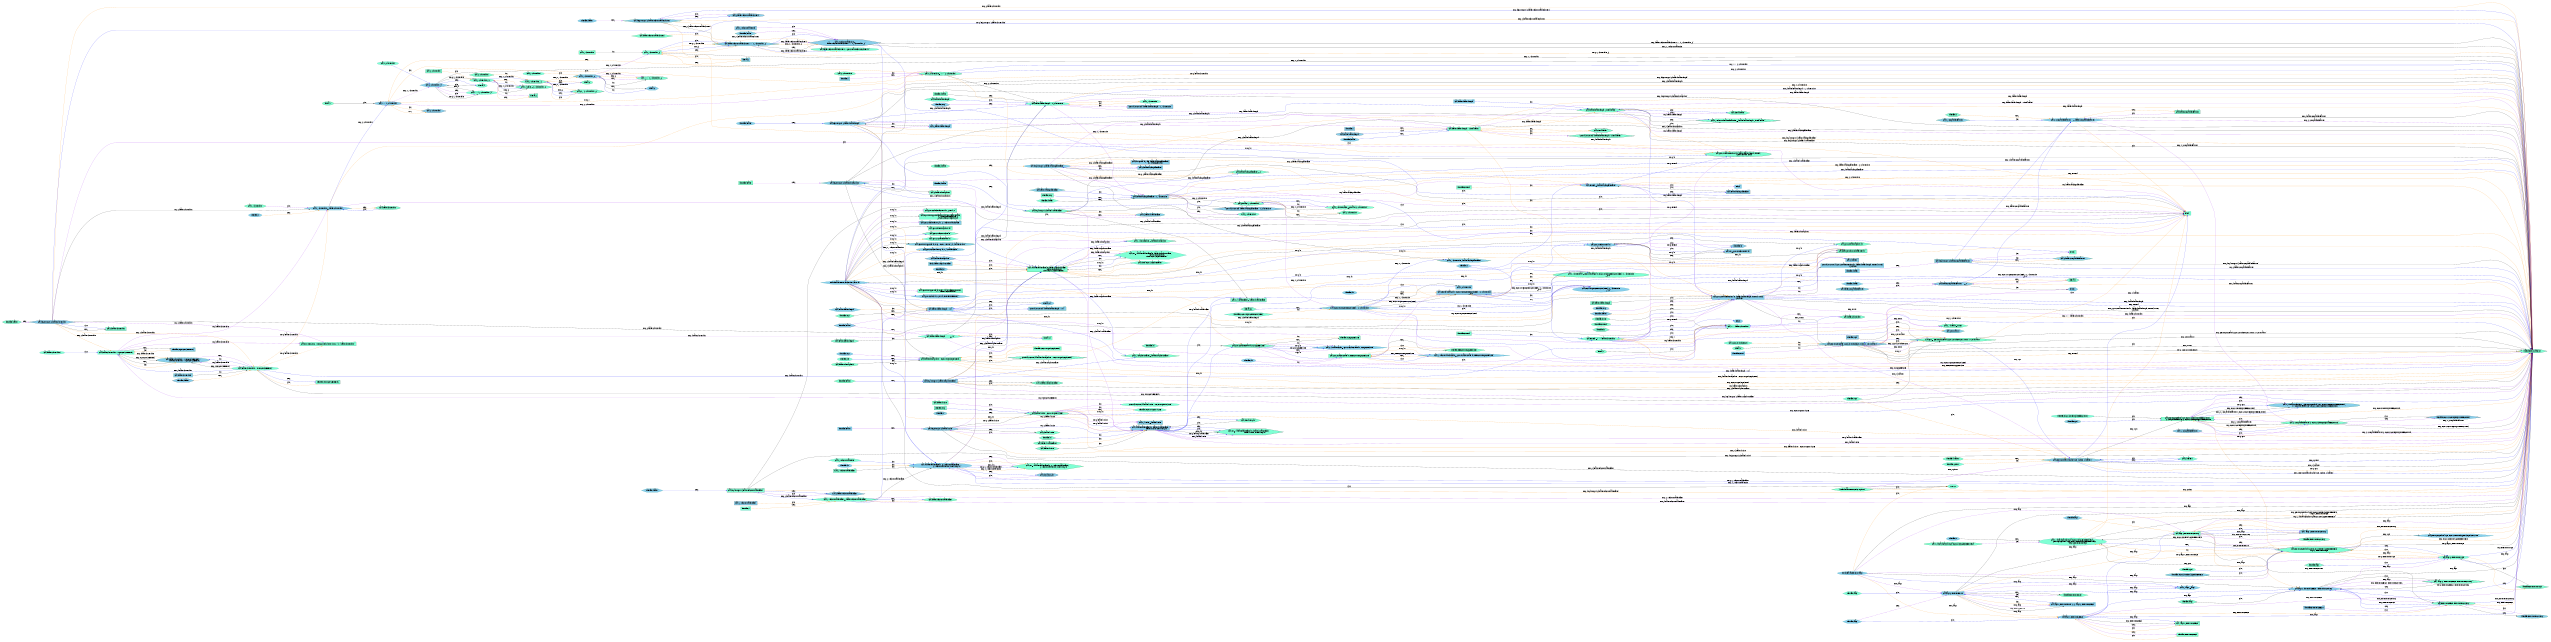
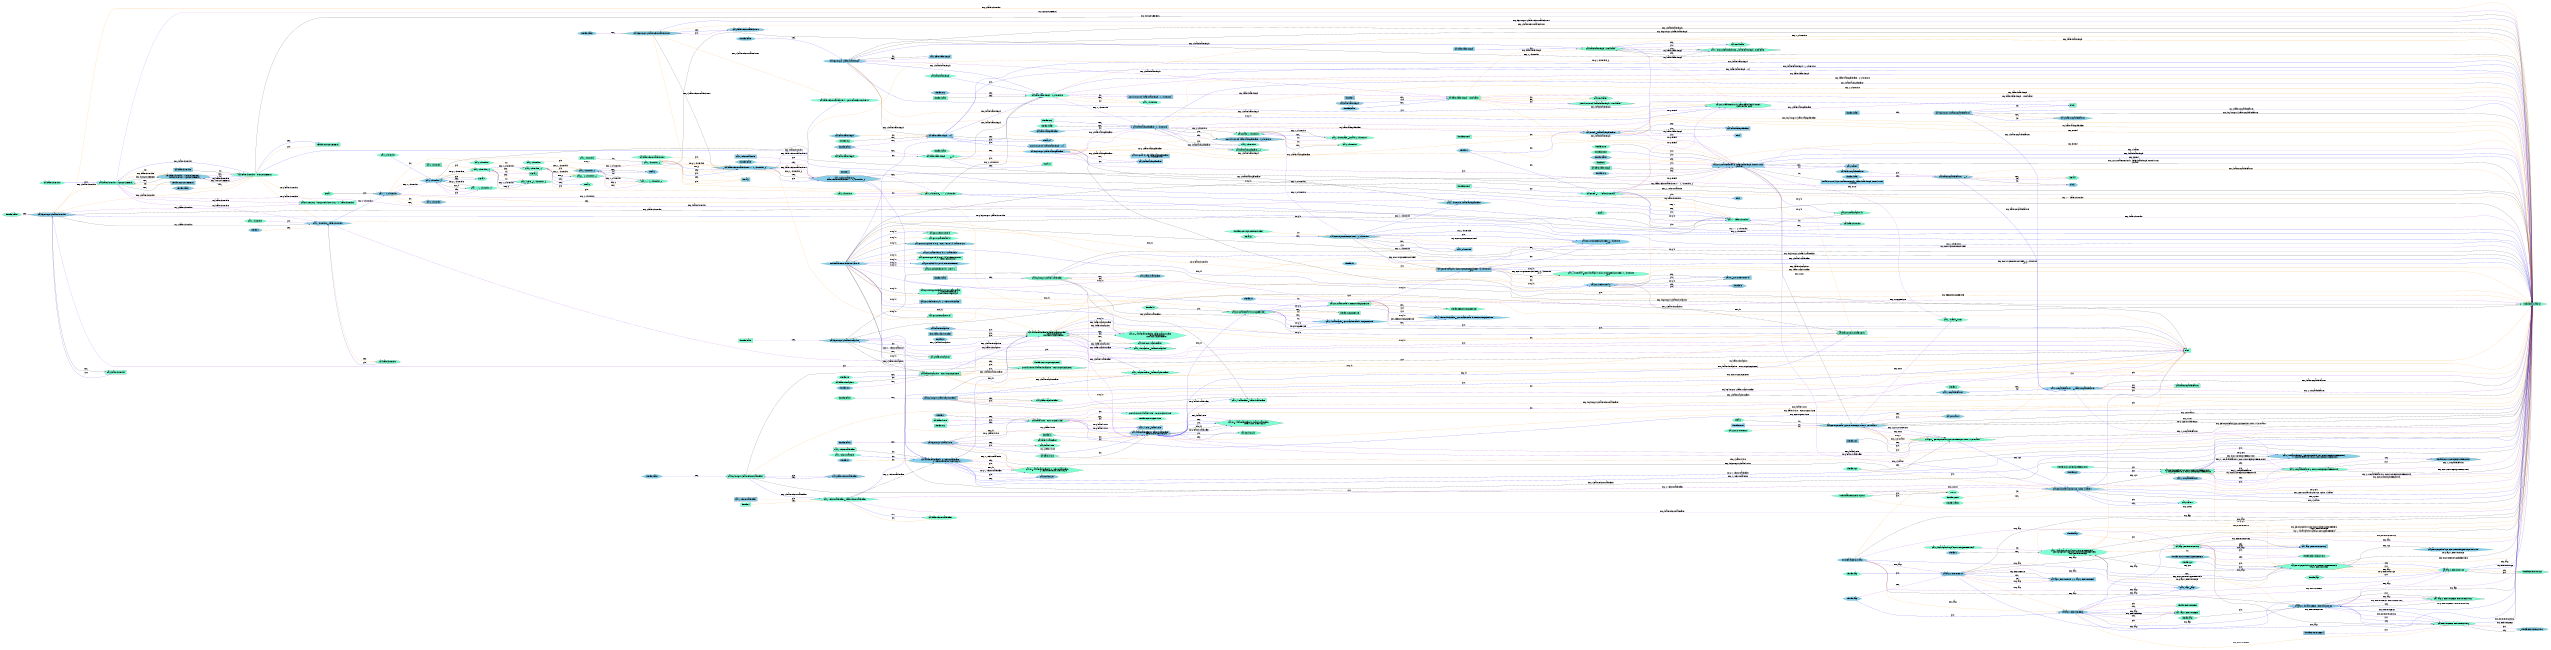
edge "(Call,qcow2_cache_create(bs, L2_CACHE_SIZE))" -> "(Call,qcow2_cache_create(bs, REFCOUNT_CACHE_SIZE))": label "MAX: bs" -> "DDG: bs"
node "(Identifier,BDRV_O_RDWR)": removed
